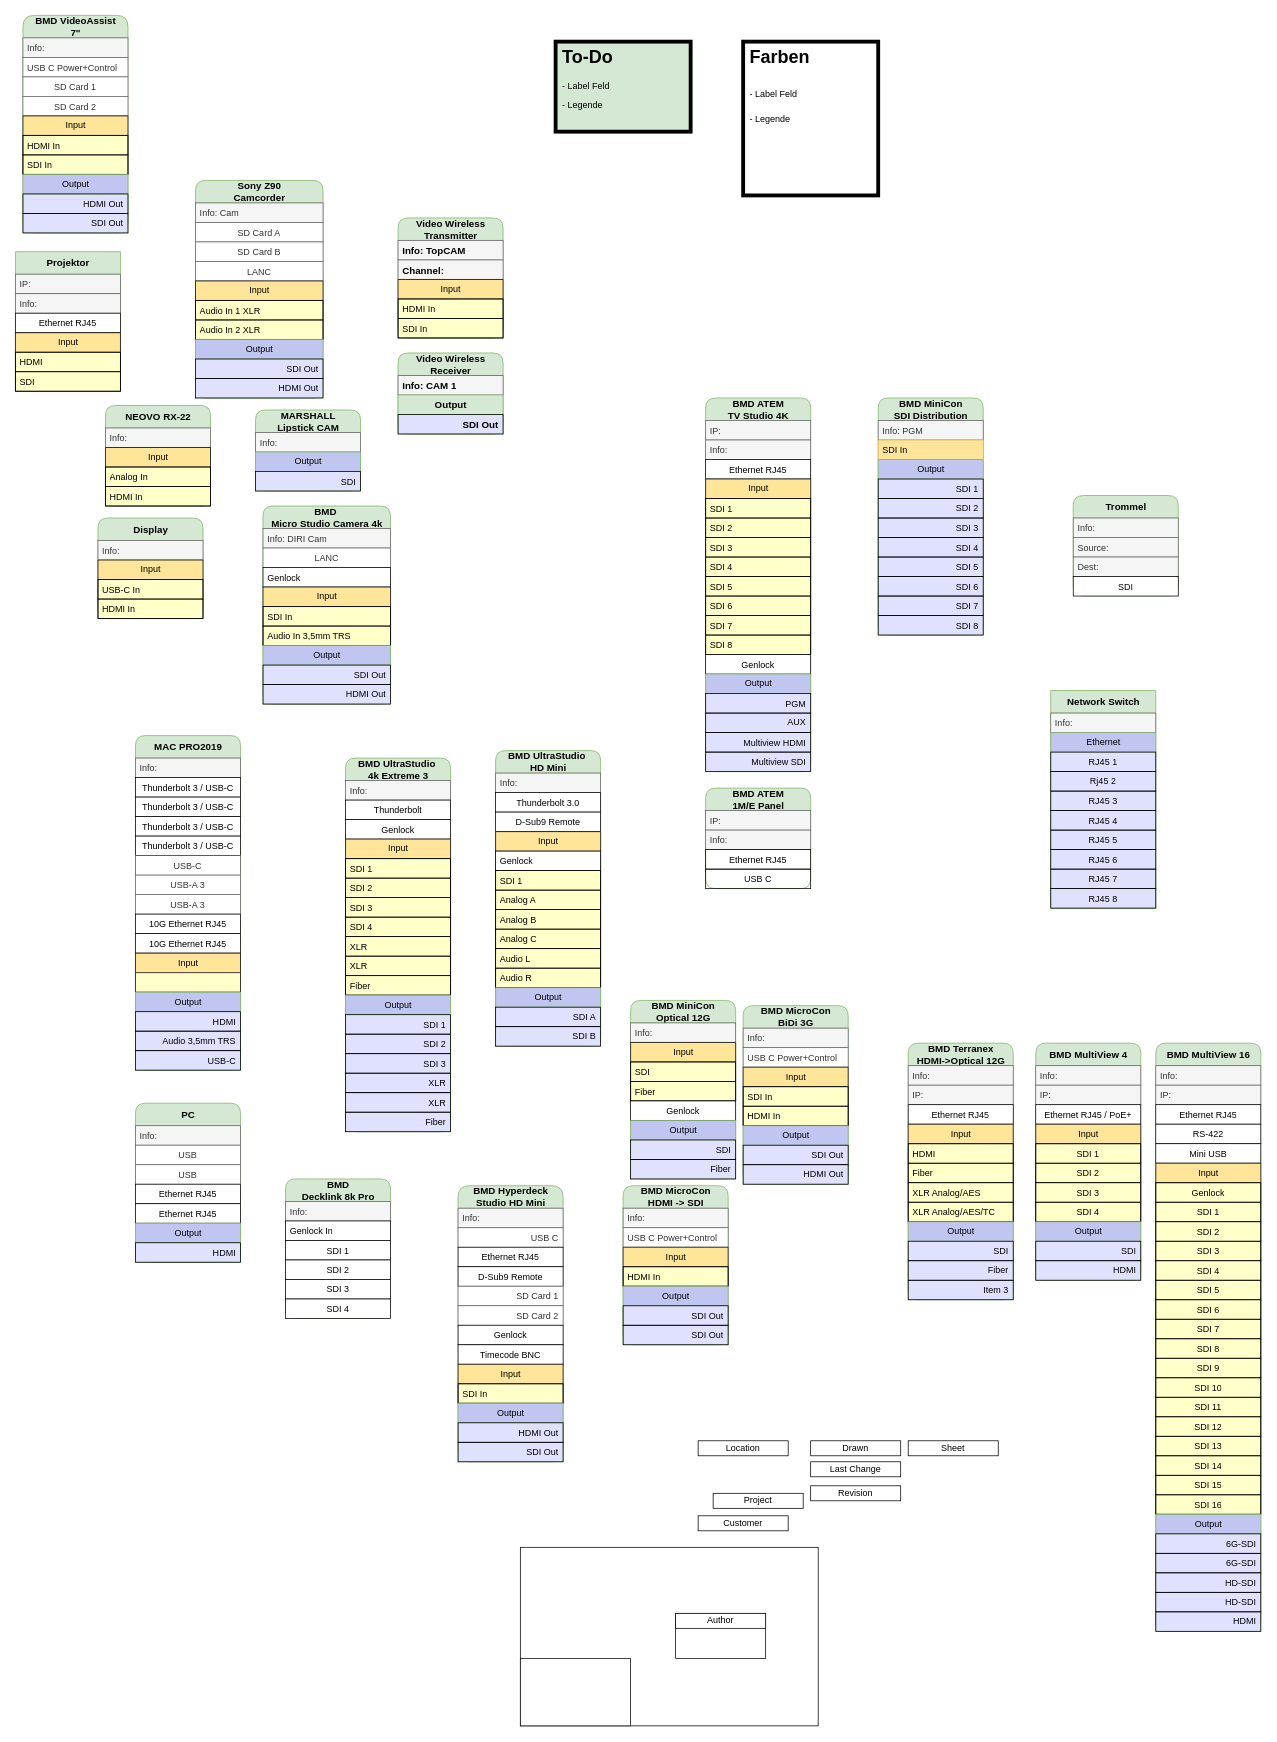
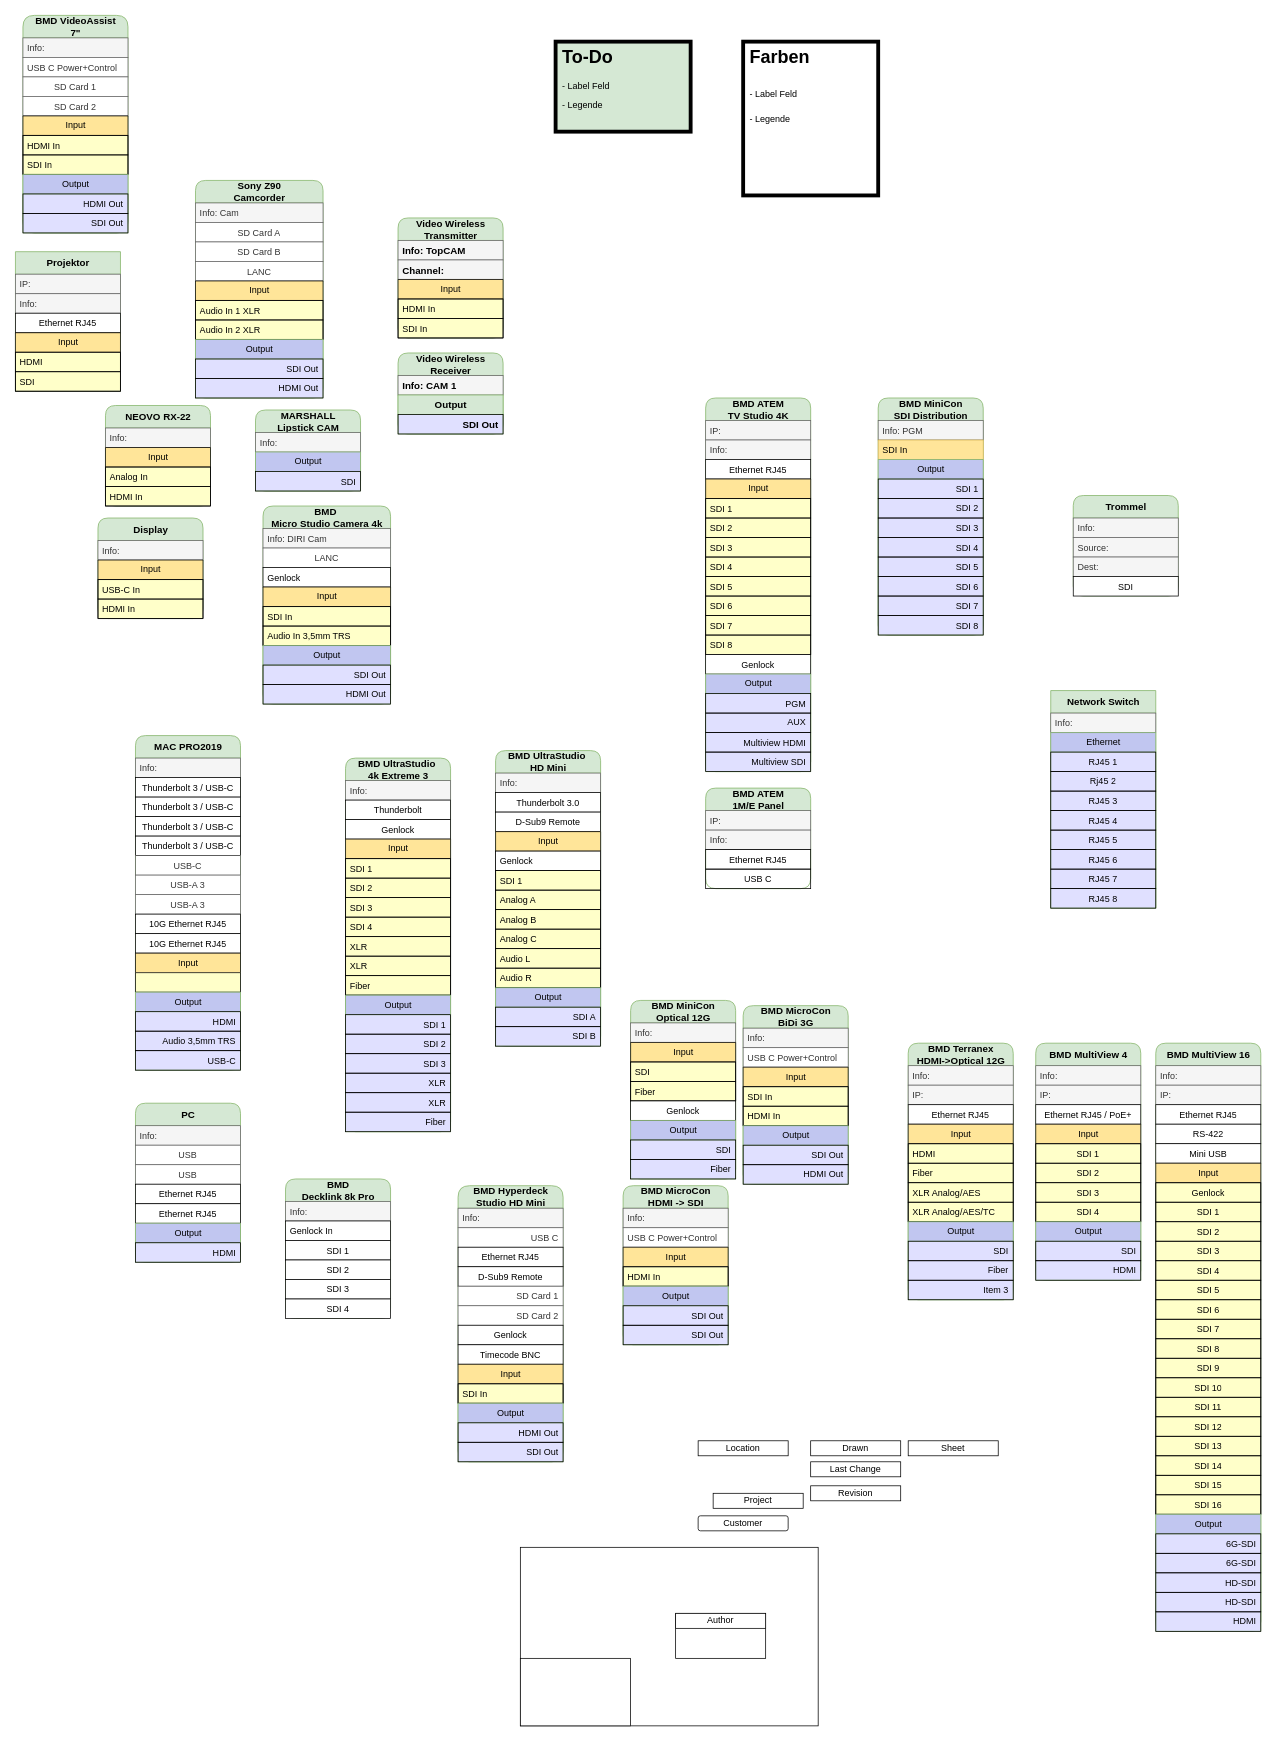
node "Customer": shape rectangle -> rounded rectangle
